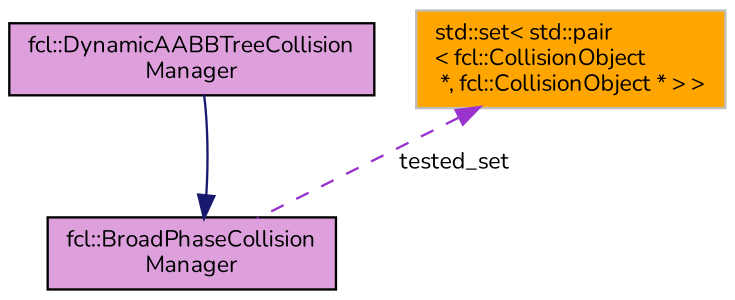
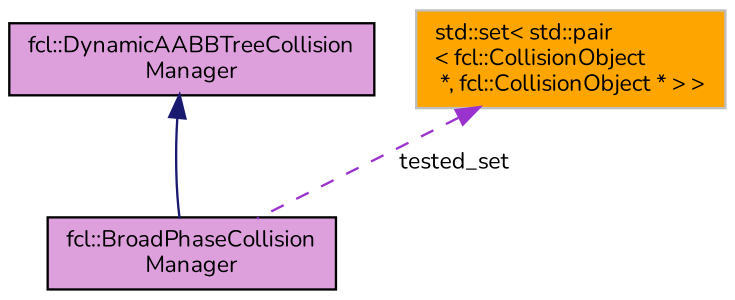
edge "fcl::DynamicAABBTreeCollision Manager" -> "fcl::BroadPhaseCollision Manager": reversed
